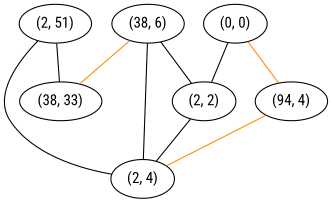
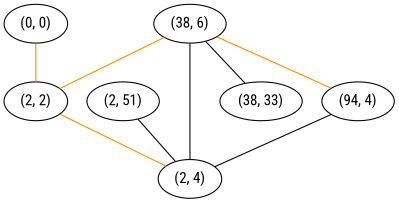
edge "(38, 6)" -- "(38, 33)": color darkorange -> black
edge "(0, 0)" -- "(2, 2)": color black -> darkorange
edge "(0, 0)" -- "(94, 4)": now "(38, 6)" -- "(94, 4)"
edge "(2, 51)" -- "(38, 33)": removed
edge "(38, 6)" -- "(2, 2)": color black -> darkorange
edge "(2, 2)" -- "(2, 4)": color black -> darkorange
edge "(94, 4)" -- "(2, 4)": color darkorange -> black
